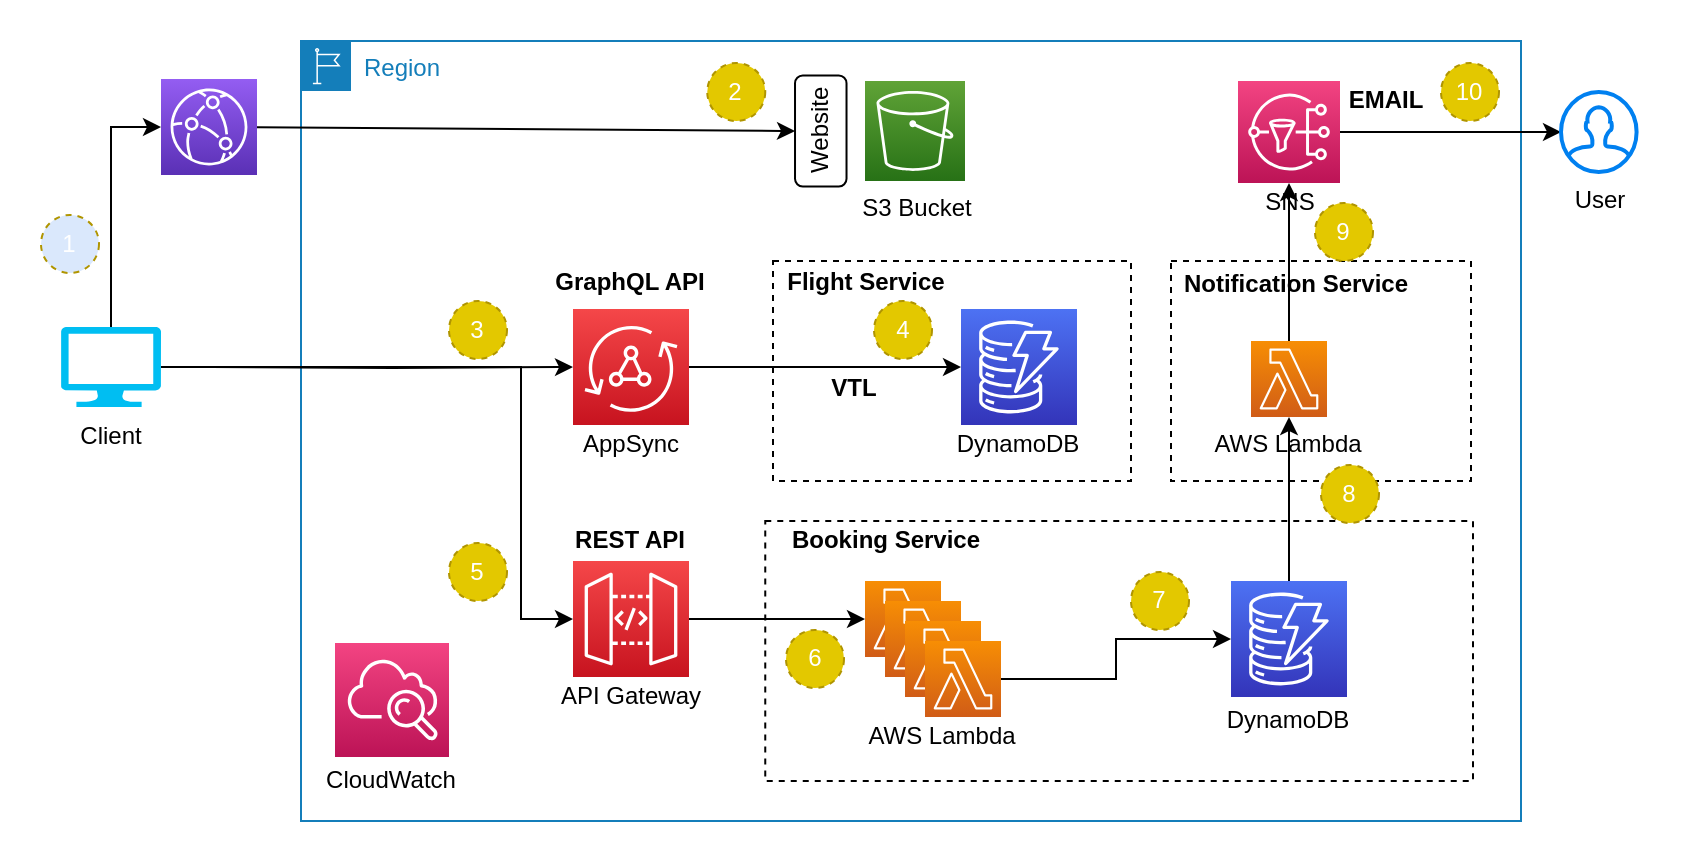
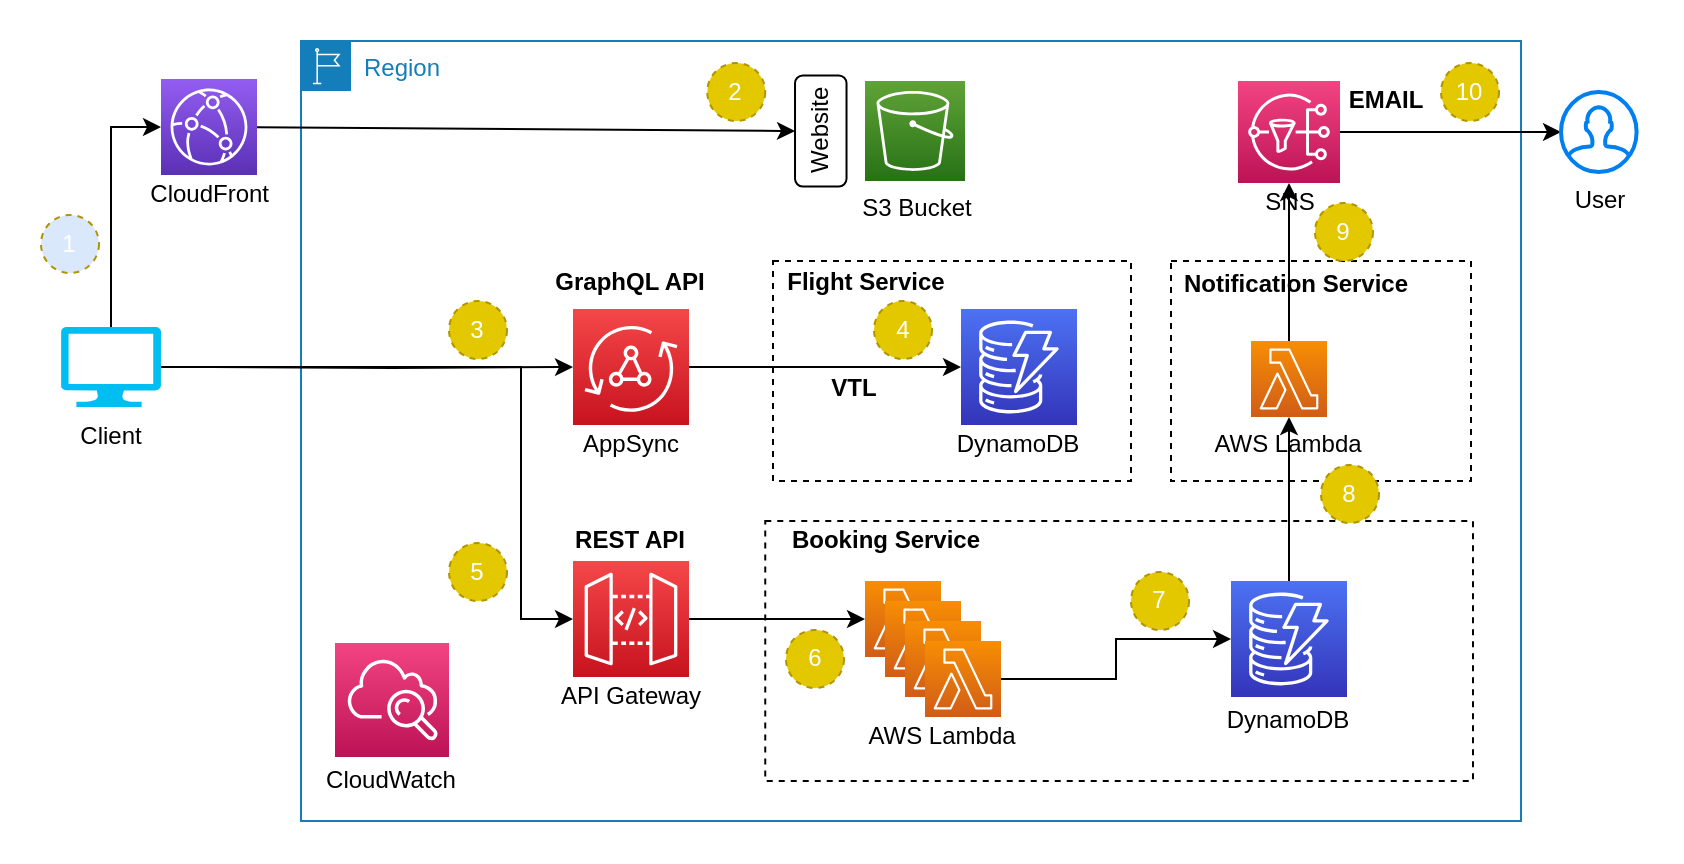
node "CloudFront": added
